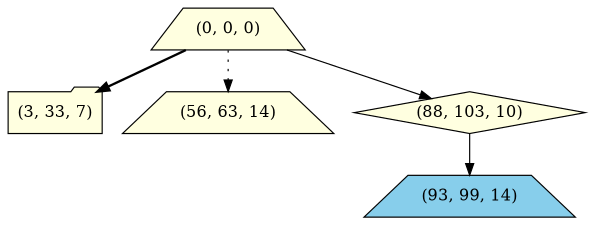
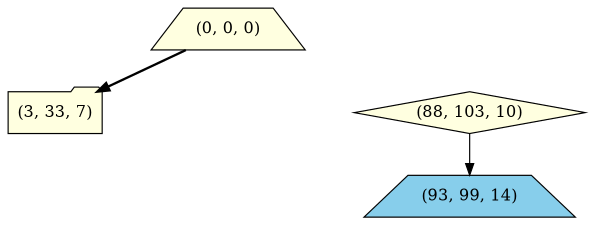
edge "(0, 0, 0)" -> "(88, 103, 10)": removed
node "(56, 63, 14)": removed
